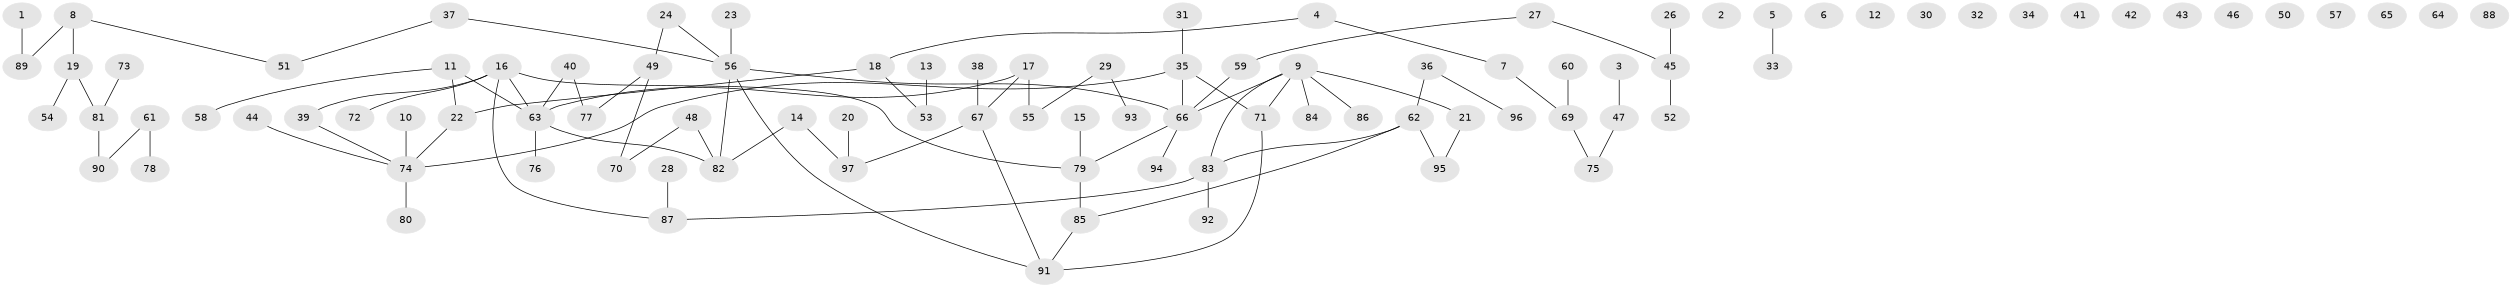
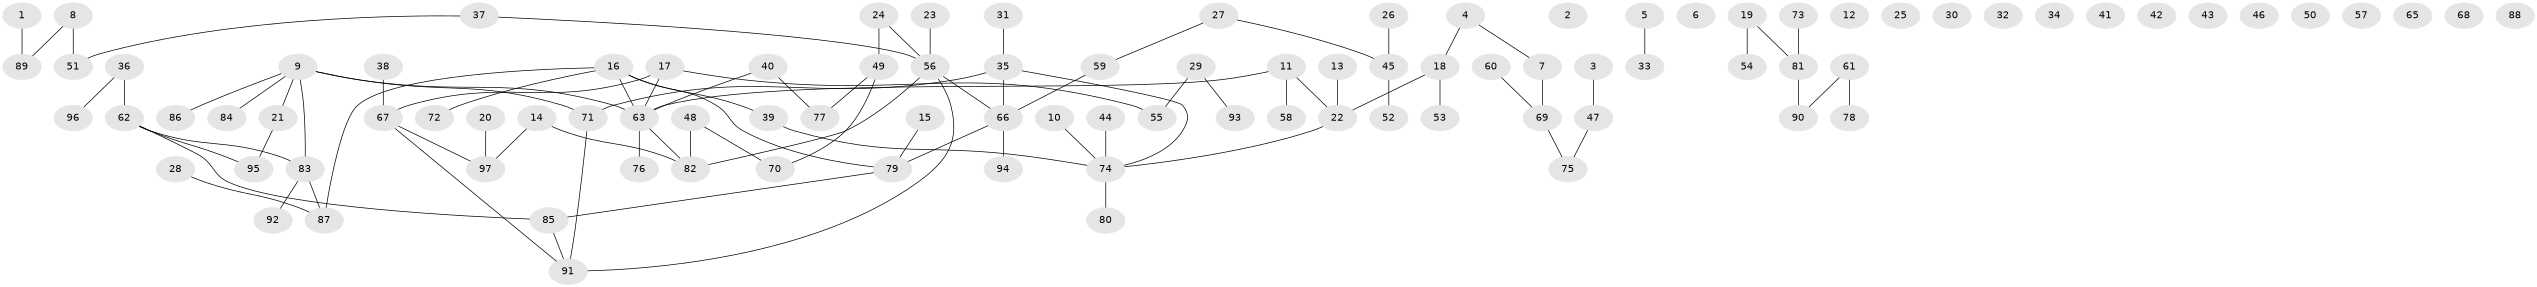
node "25": added
node "64": label "64" -> "68"
edge "8" -- "19": removed
edge "9" -- "66": now "9" -- "63"
edge "13" -- "53": now "13" -- "22"
